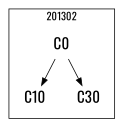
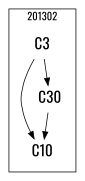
node "C0": label "C0" -> "C3"
edge "C30" -> "C10": added
